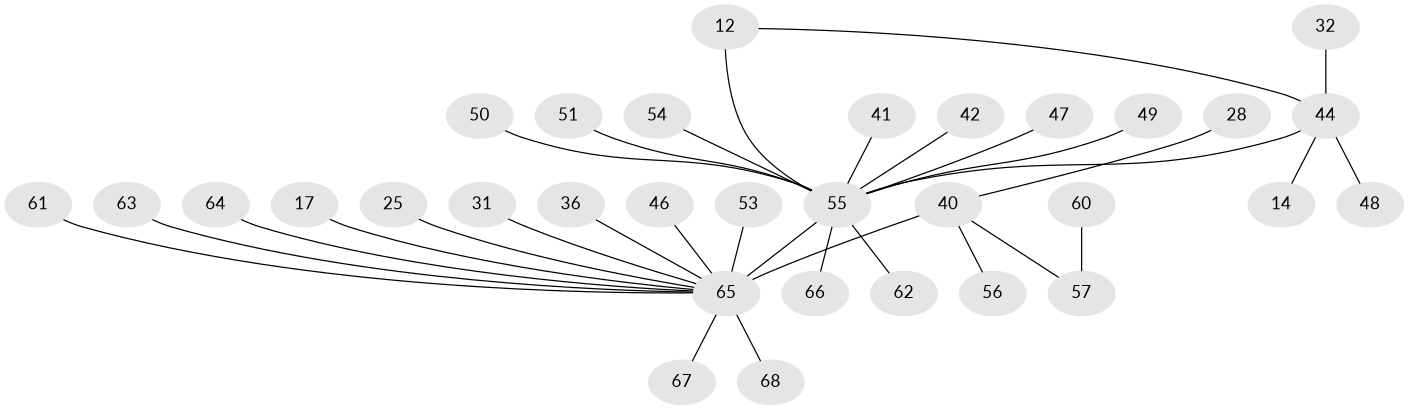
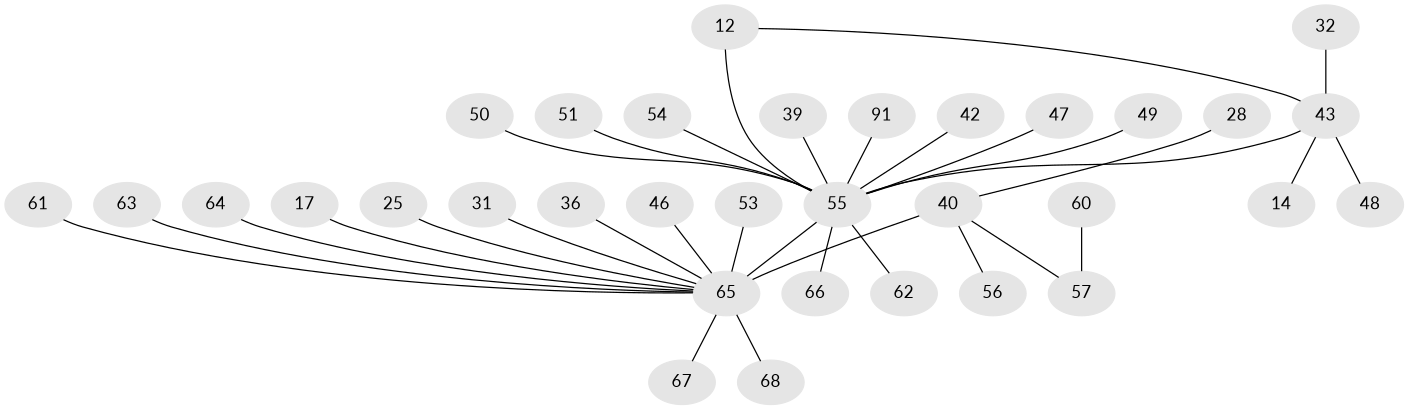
node "39": added
node "41": label "41" -> "91"
node "44": label "44" -> "43"
